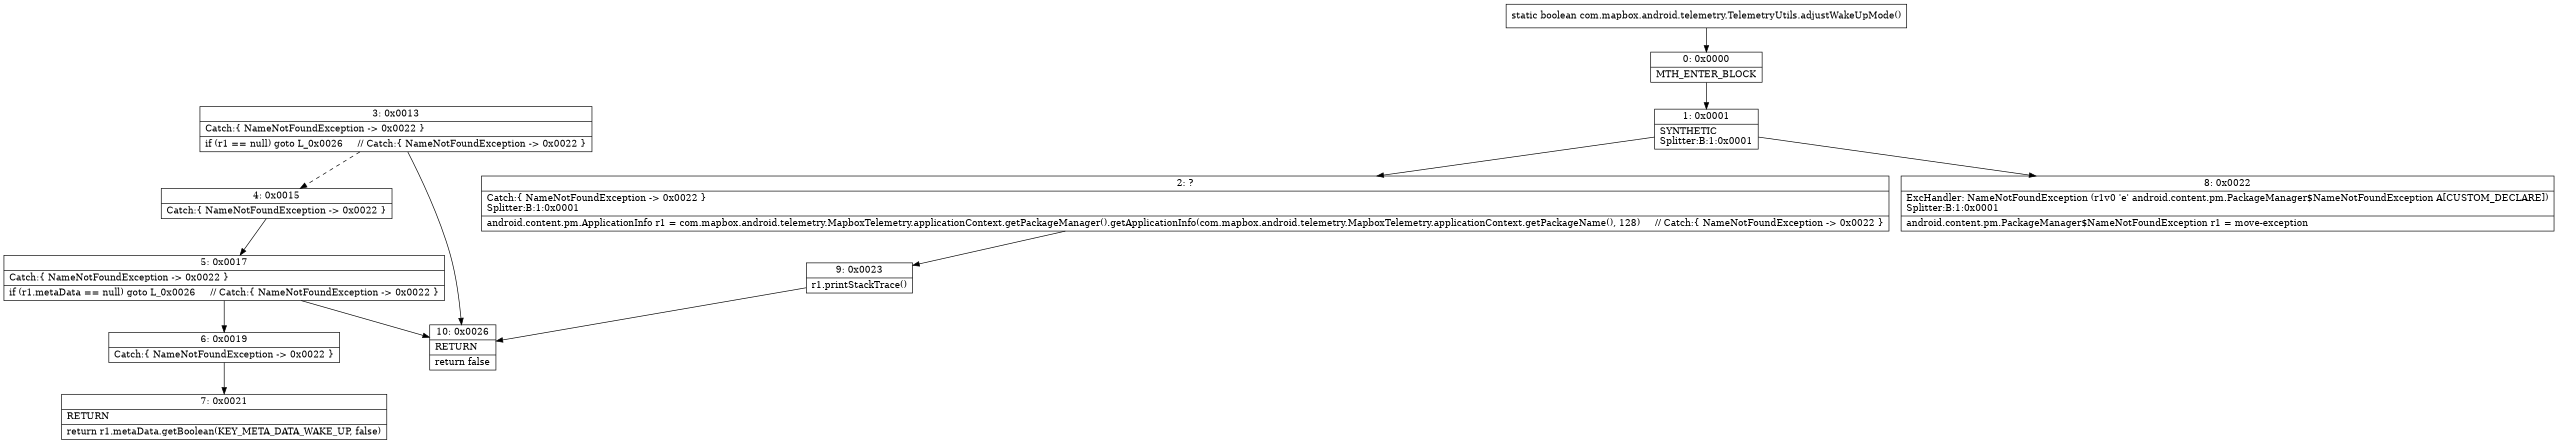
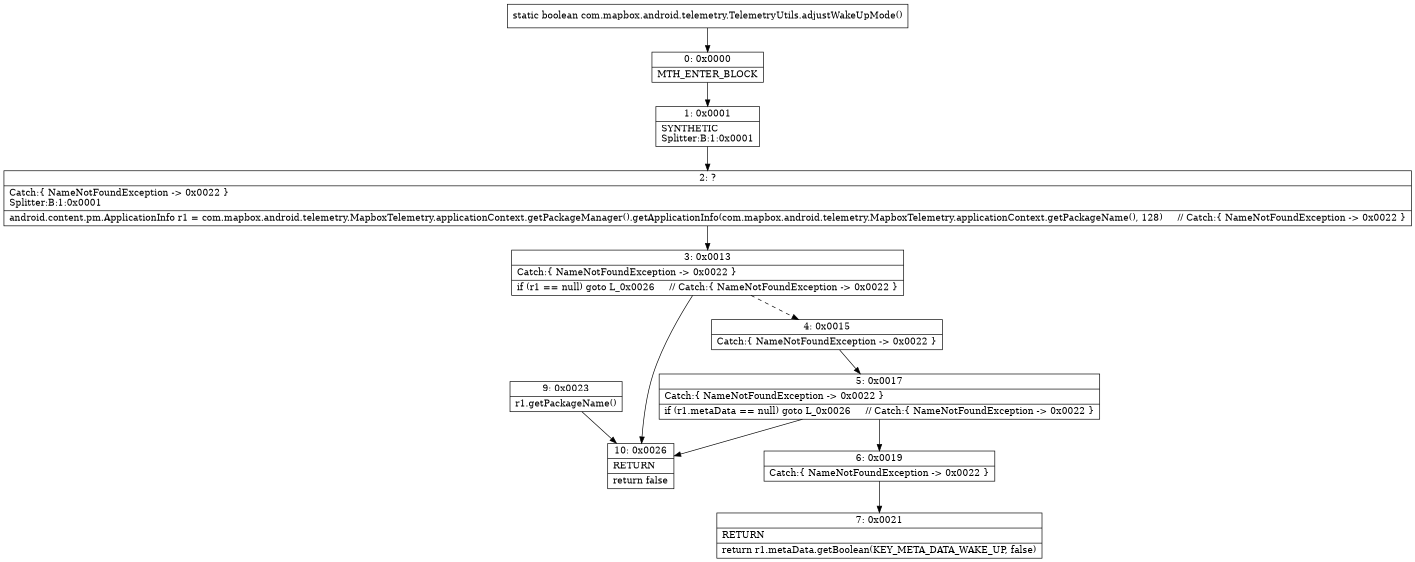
node "8: 0x0022": removed
edge "2: ?" -> "9: 0x0023": now "2: ?" -> "3: 0x0013"
node "9: 0x0023": text "r1.printStackTrace()" -> "r1.getPackageName()"
